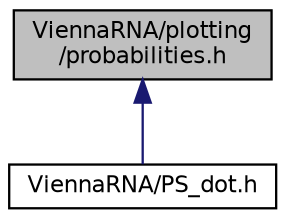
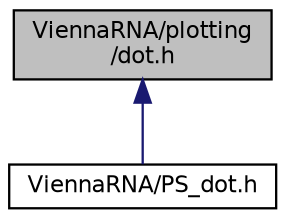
node "ViennaRNA/plotting /probabilities.h": label "ViennaRNA/plotting /probabilities.h" -> "ViennaRNA/plotting /dot.h"
